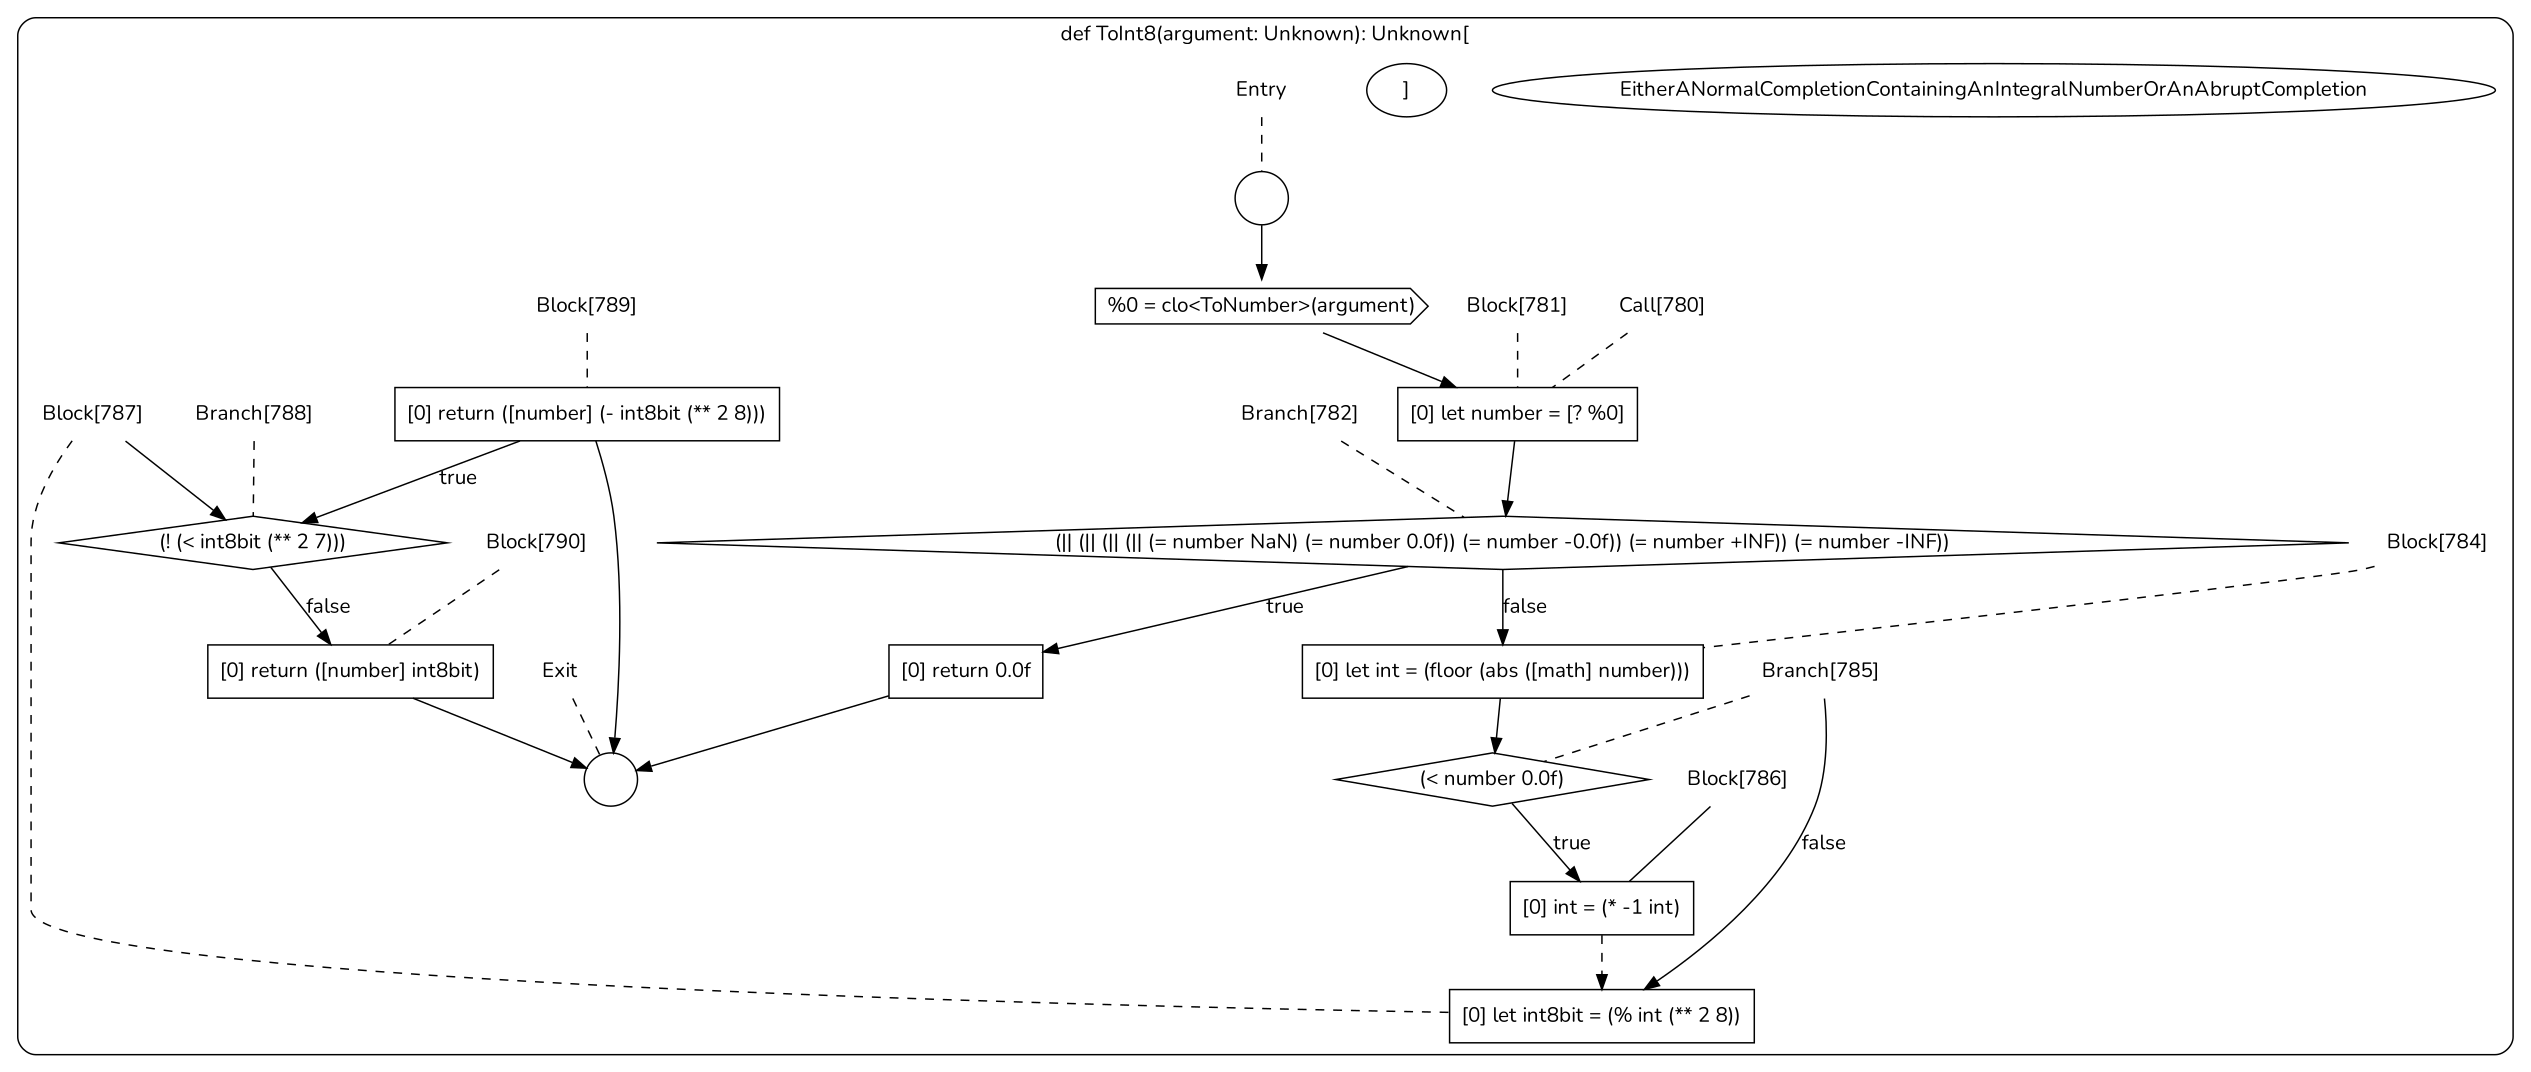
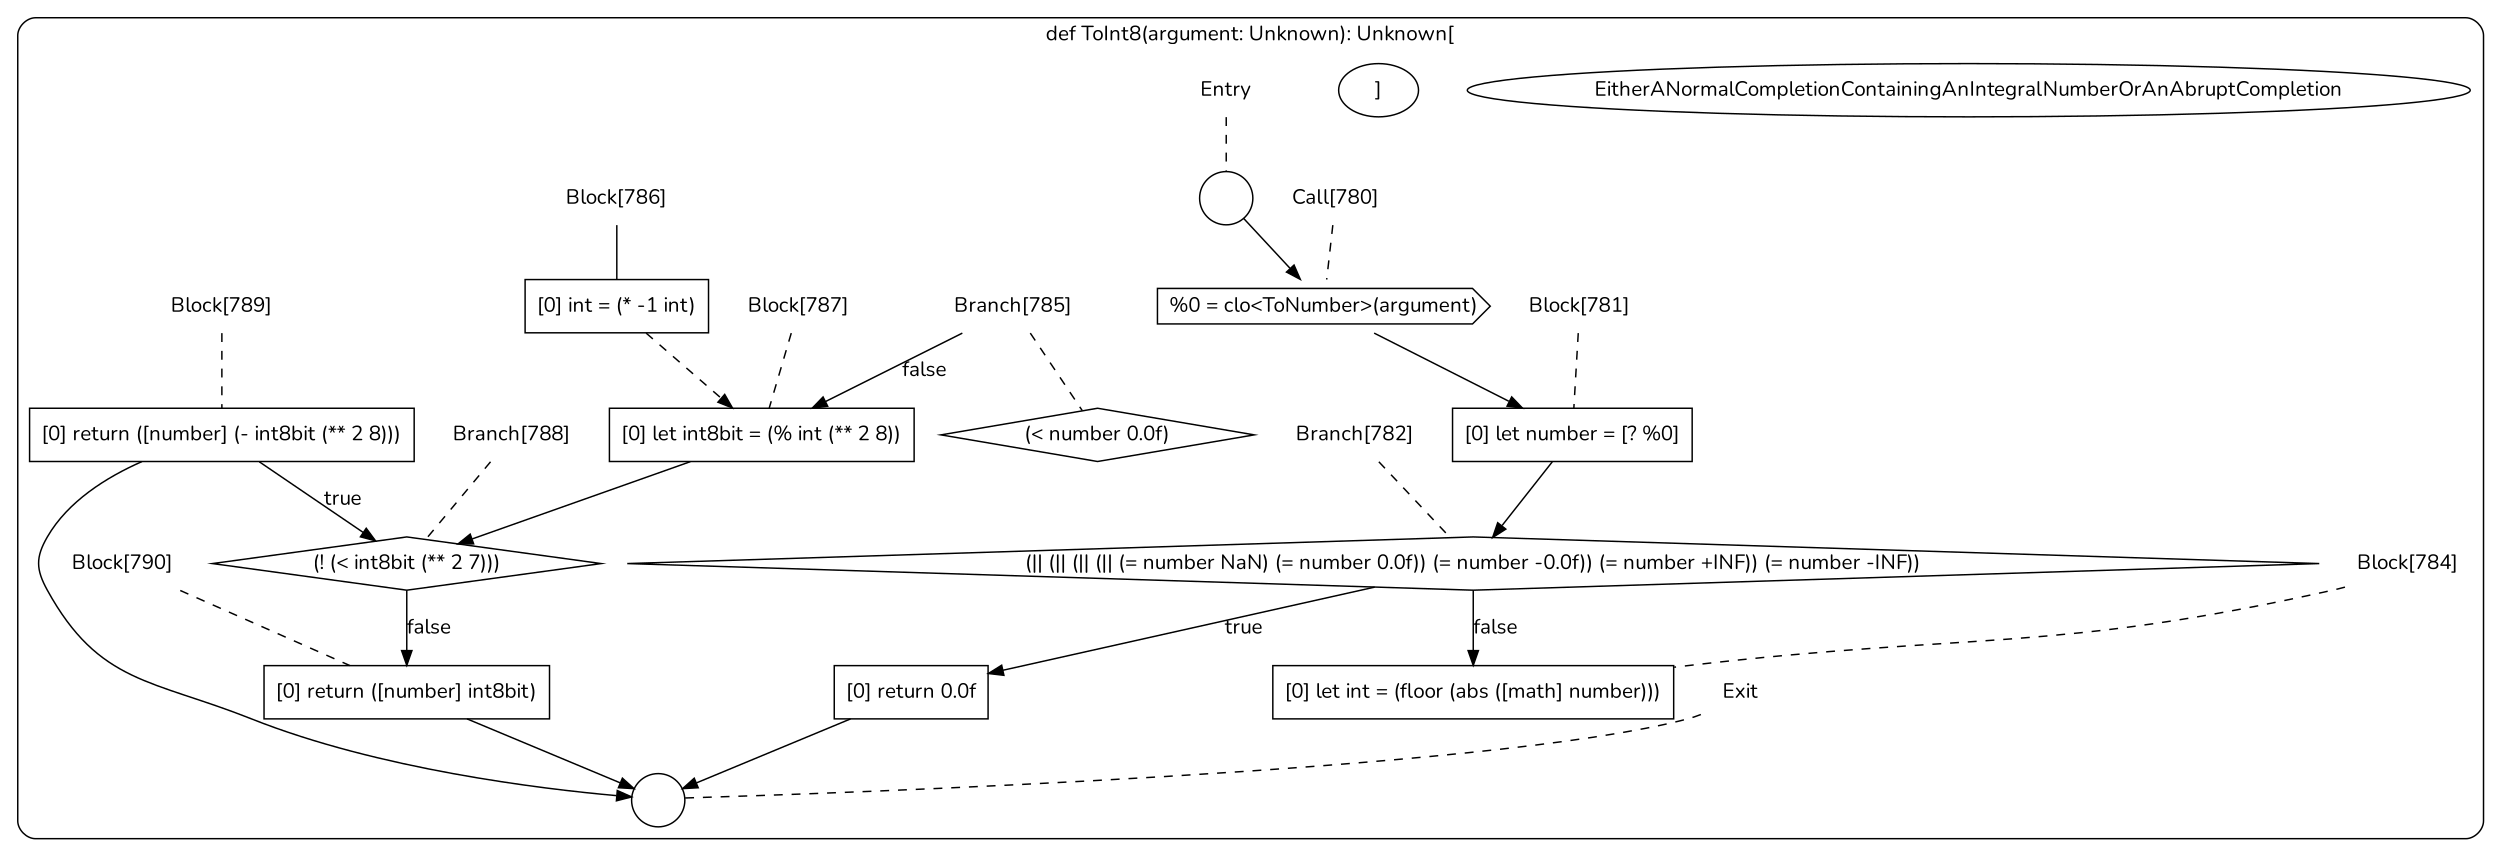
edge "Call[780]" -- "[0] let number = [? %0]": now "Call[780]" -- "%0 = clo<ToNumber>(argument)"
edge "Block[787]" -> "(! (< int8bit (** 2 7)))": now "[0] let int8bit = (% int (** 2 8))" -> "(! (< int8bit (** 2 7)))"
edge "[0] let int = (floor (abs ([math] number)))" -> "(< number 0.0f)": removed
edge "(< number 0.0f)" -> "[0] int = (* -1 int)": removed, label "true"
